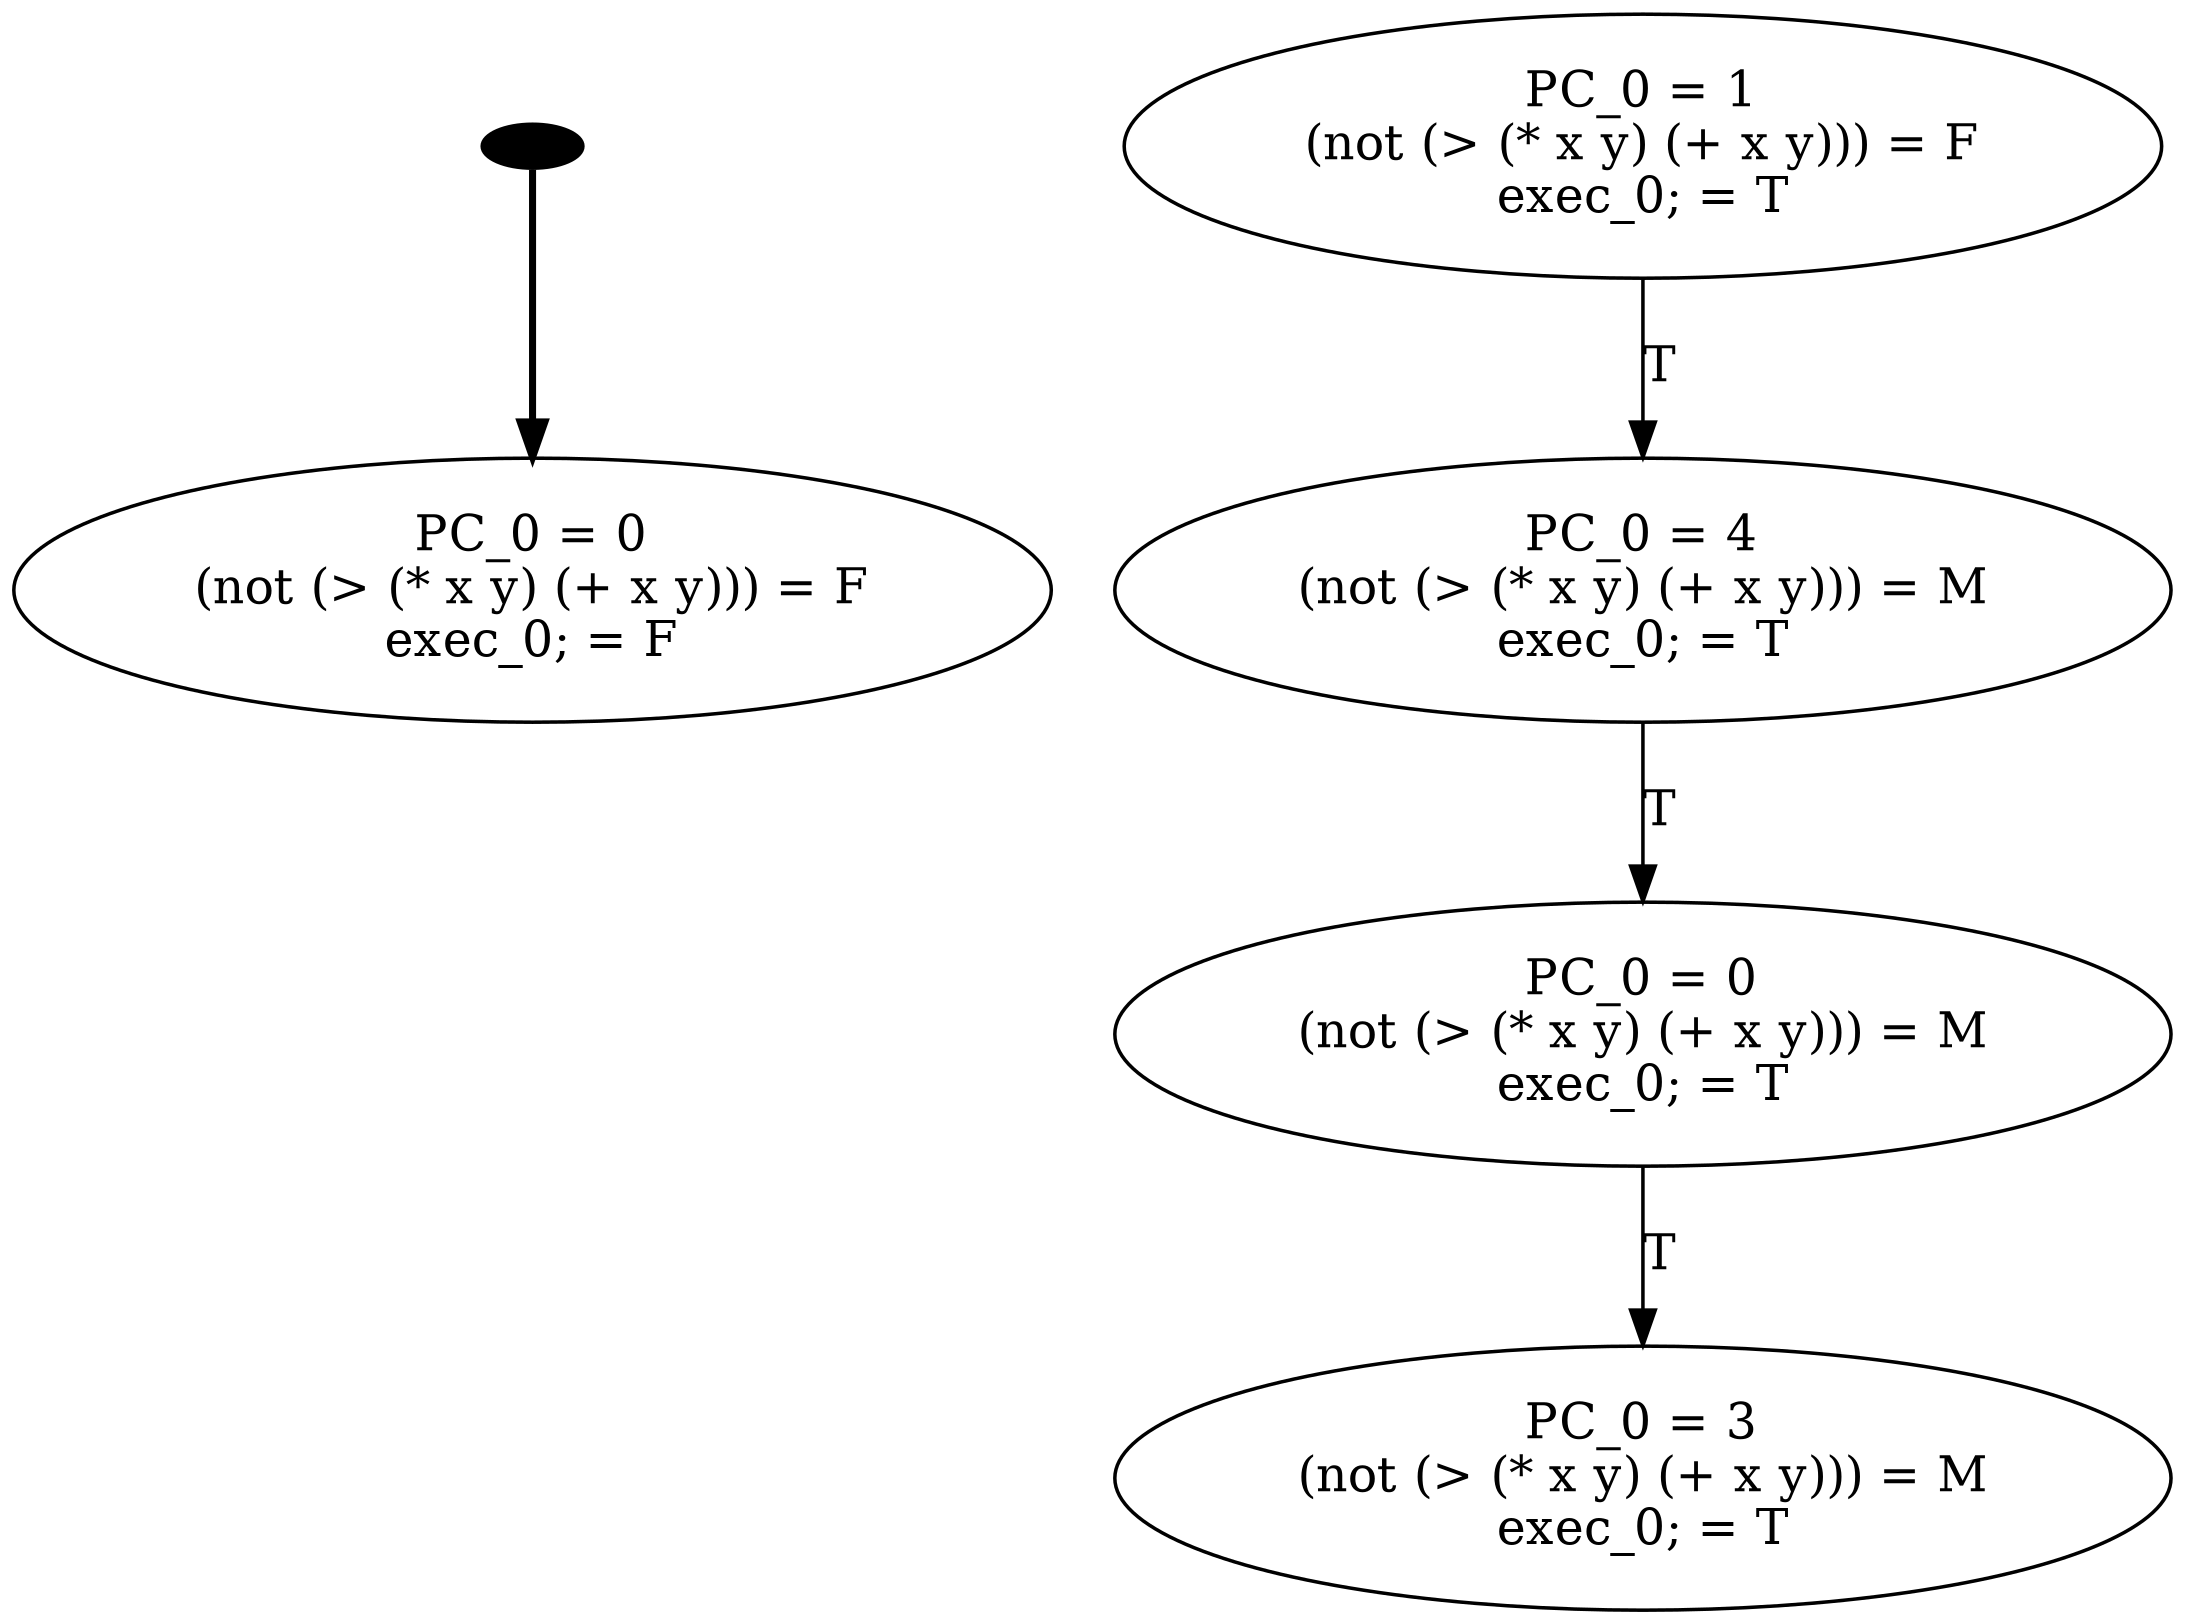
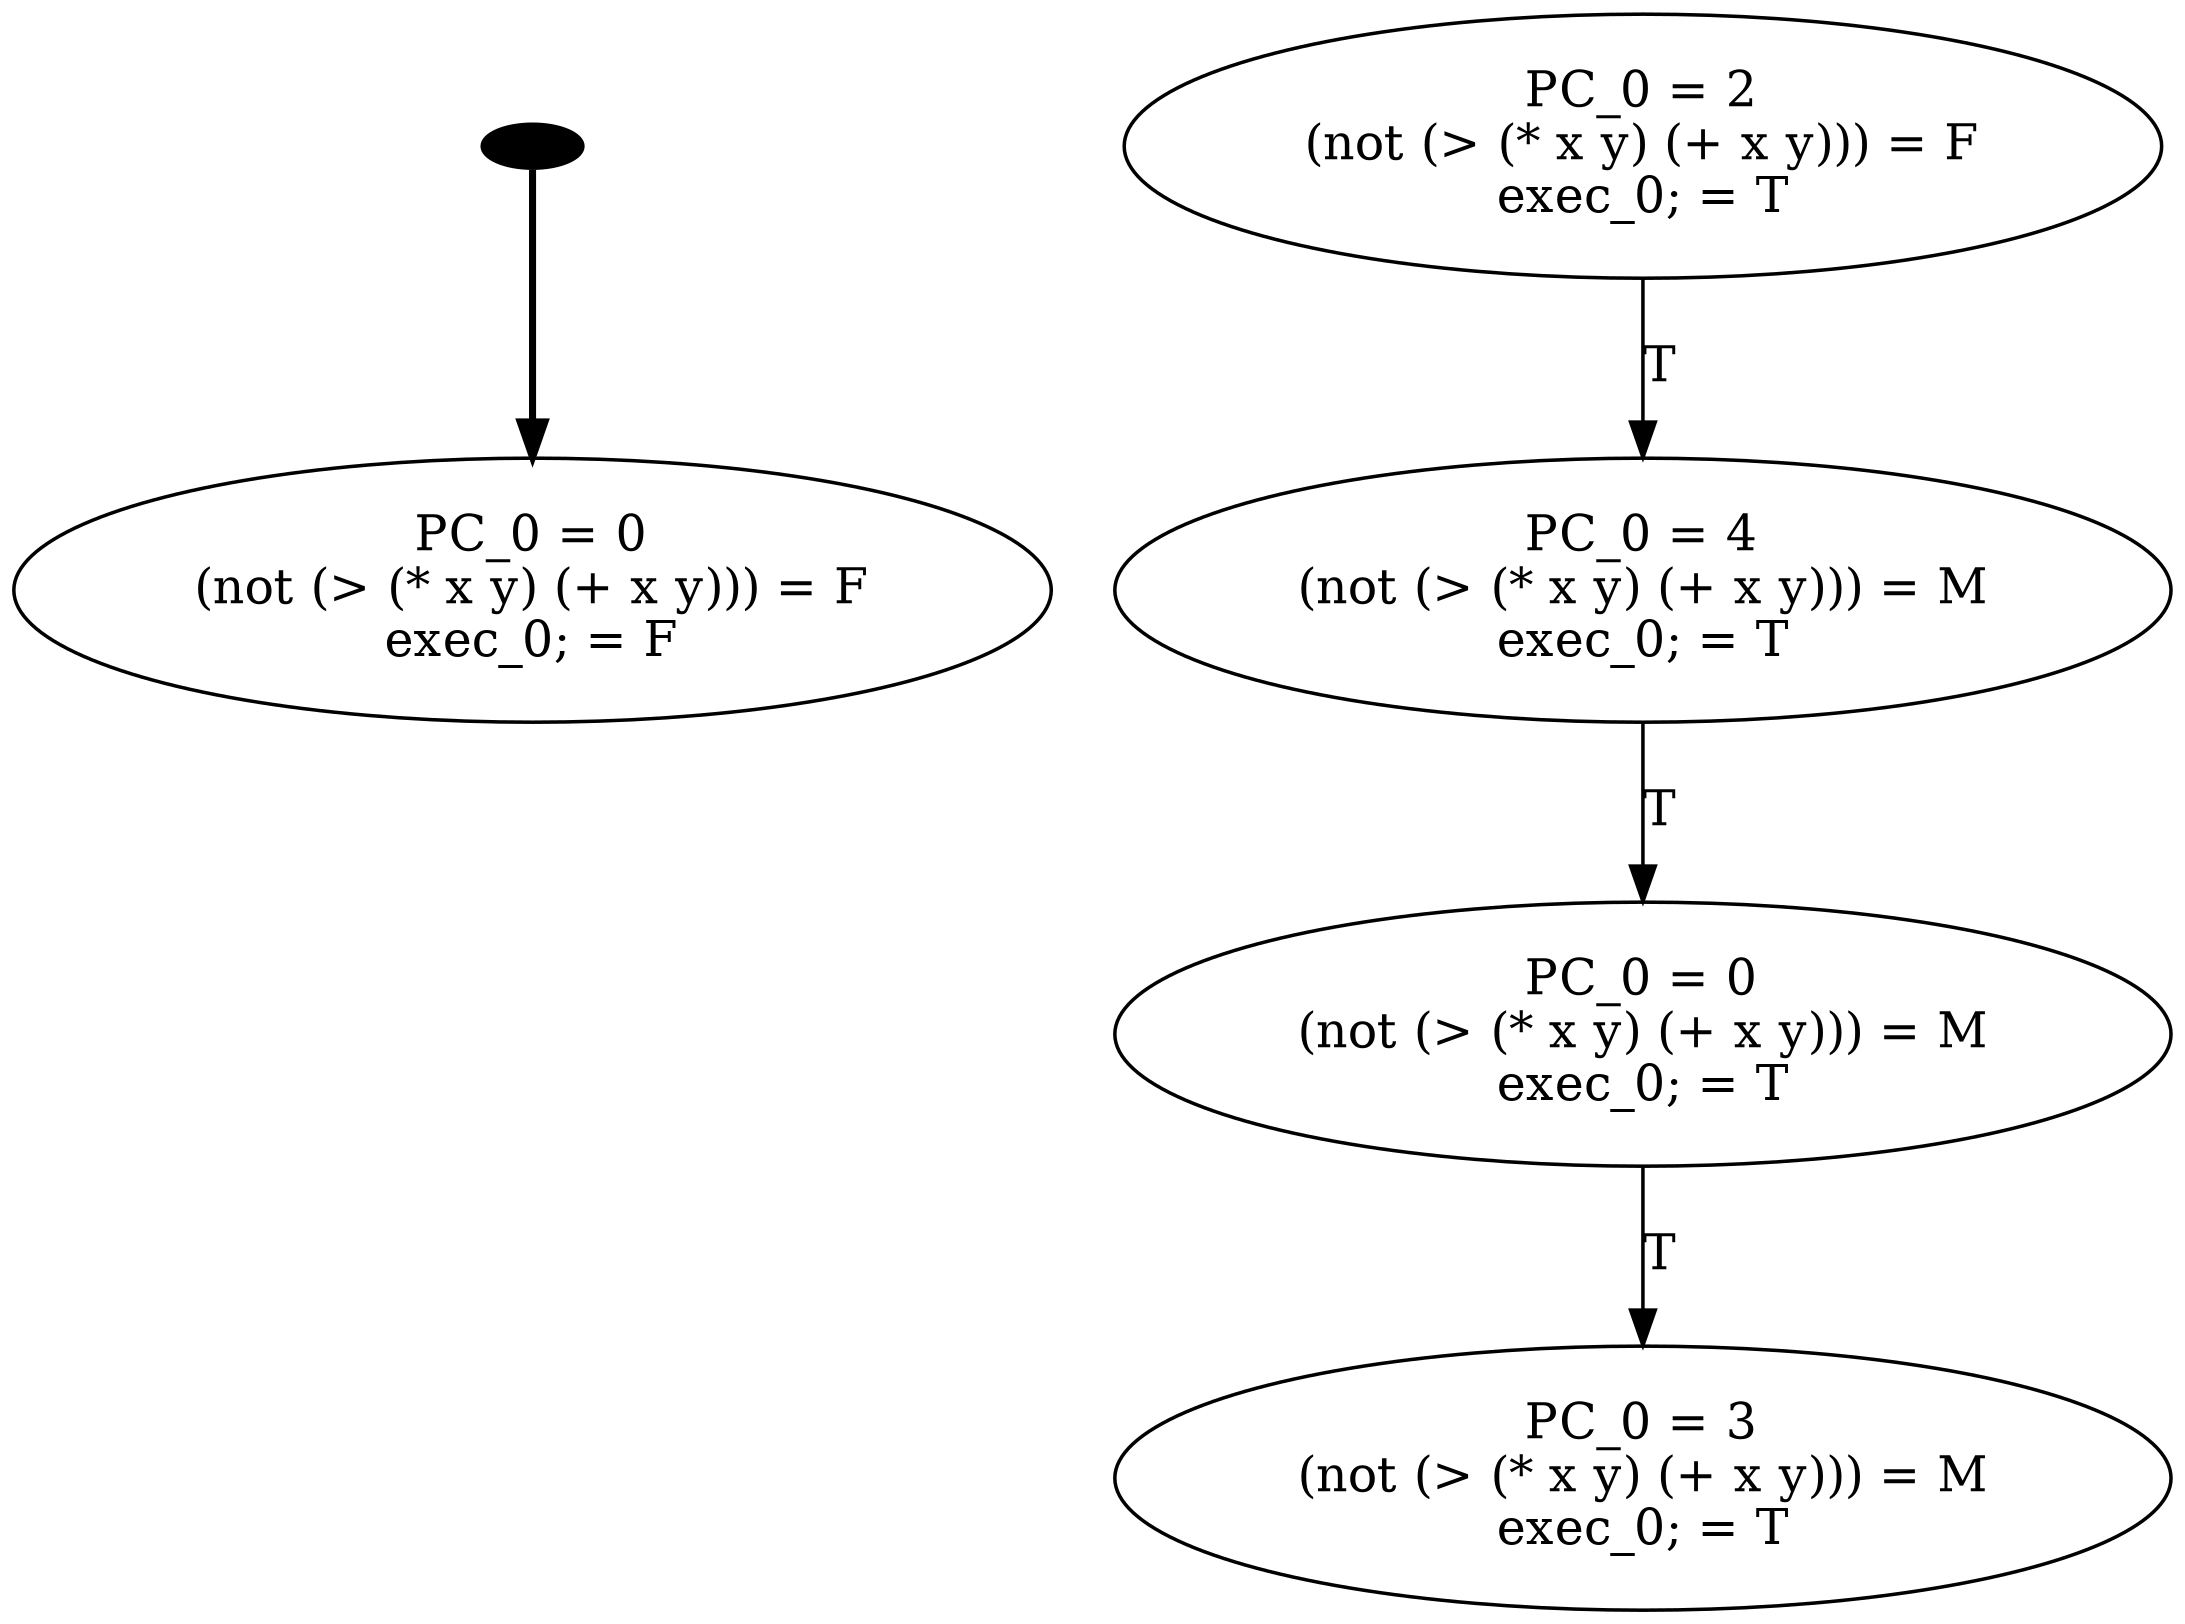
node "PC_0 = 1 (not (> (* x y) (+ x y))) = F exec_0; = T": label "PC_0 = 1 (not (> (* x y) (+ x y))) = F exec_0; = T" -> "PC_0 = 2 (not (> (* x y) (+ x y))) = F exec_0; = T"
